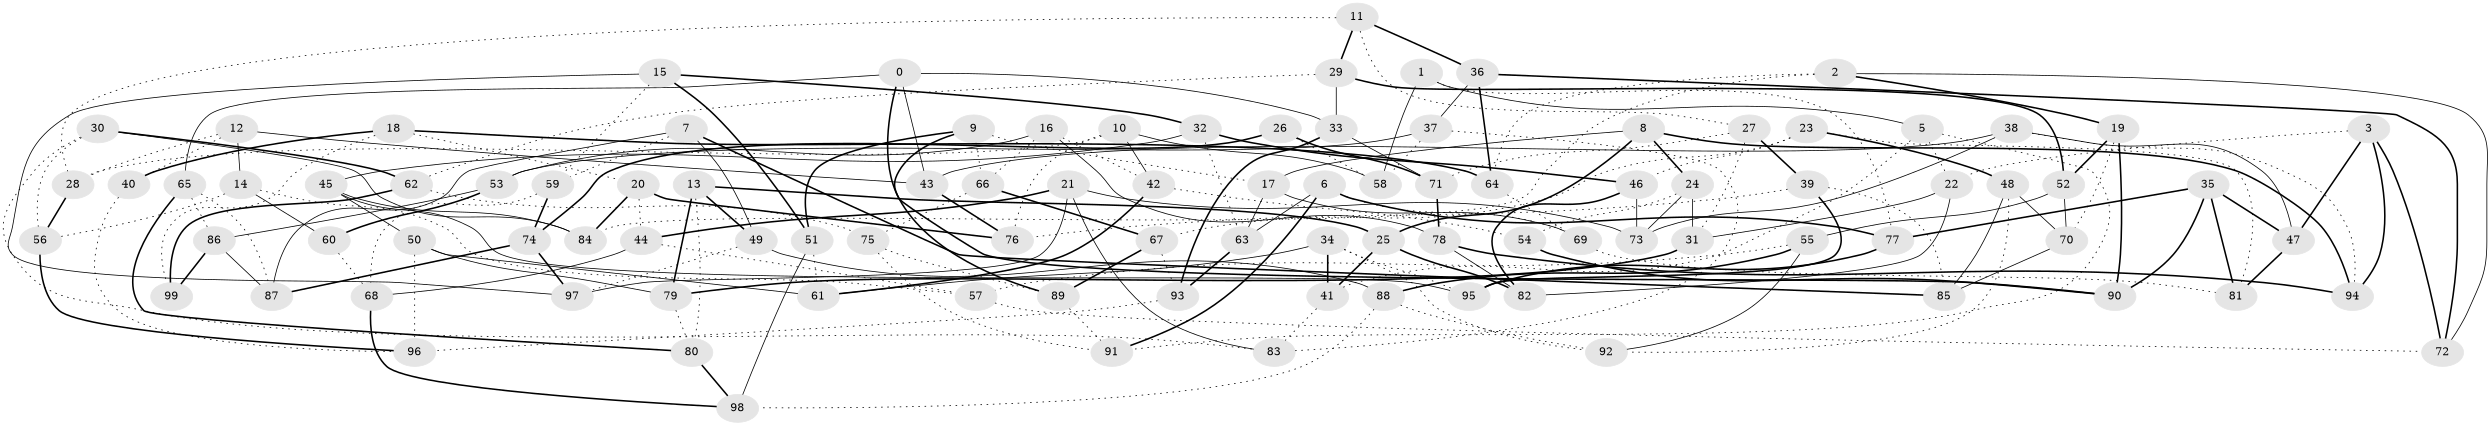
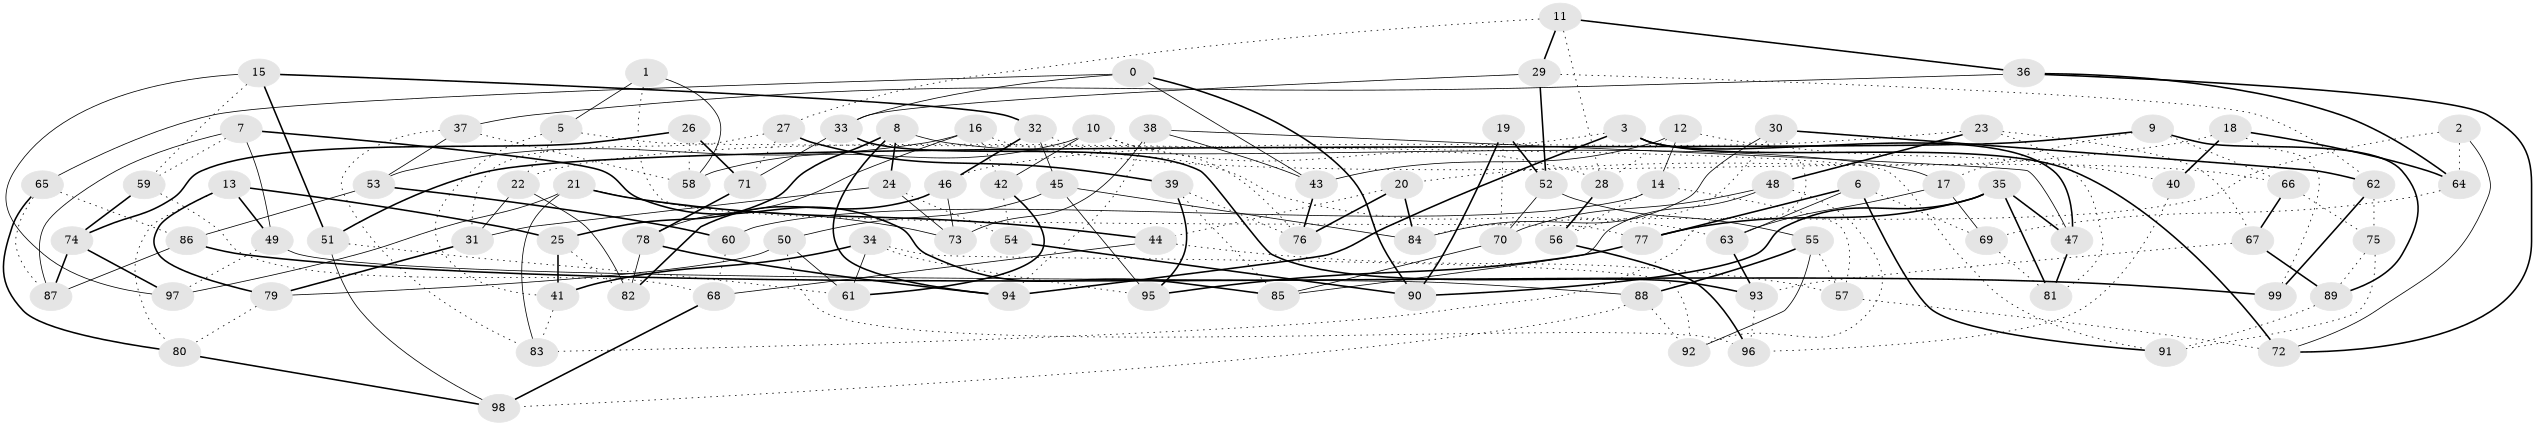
edge "2" -- "19": removed
edge "25" -- "82": style bold -> dotted
